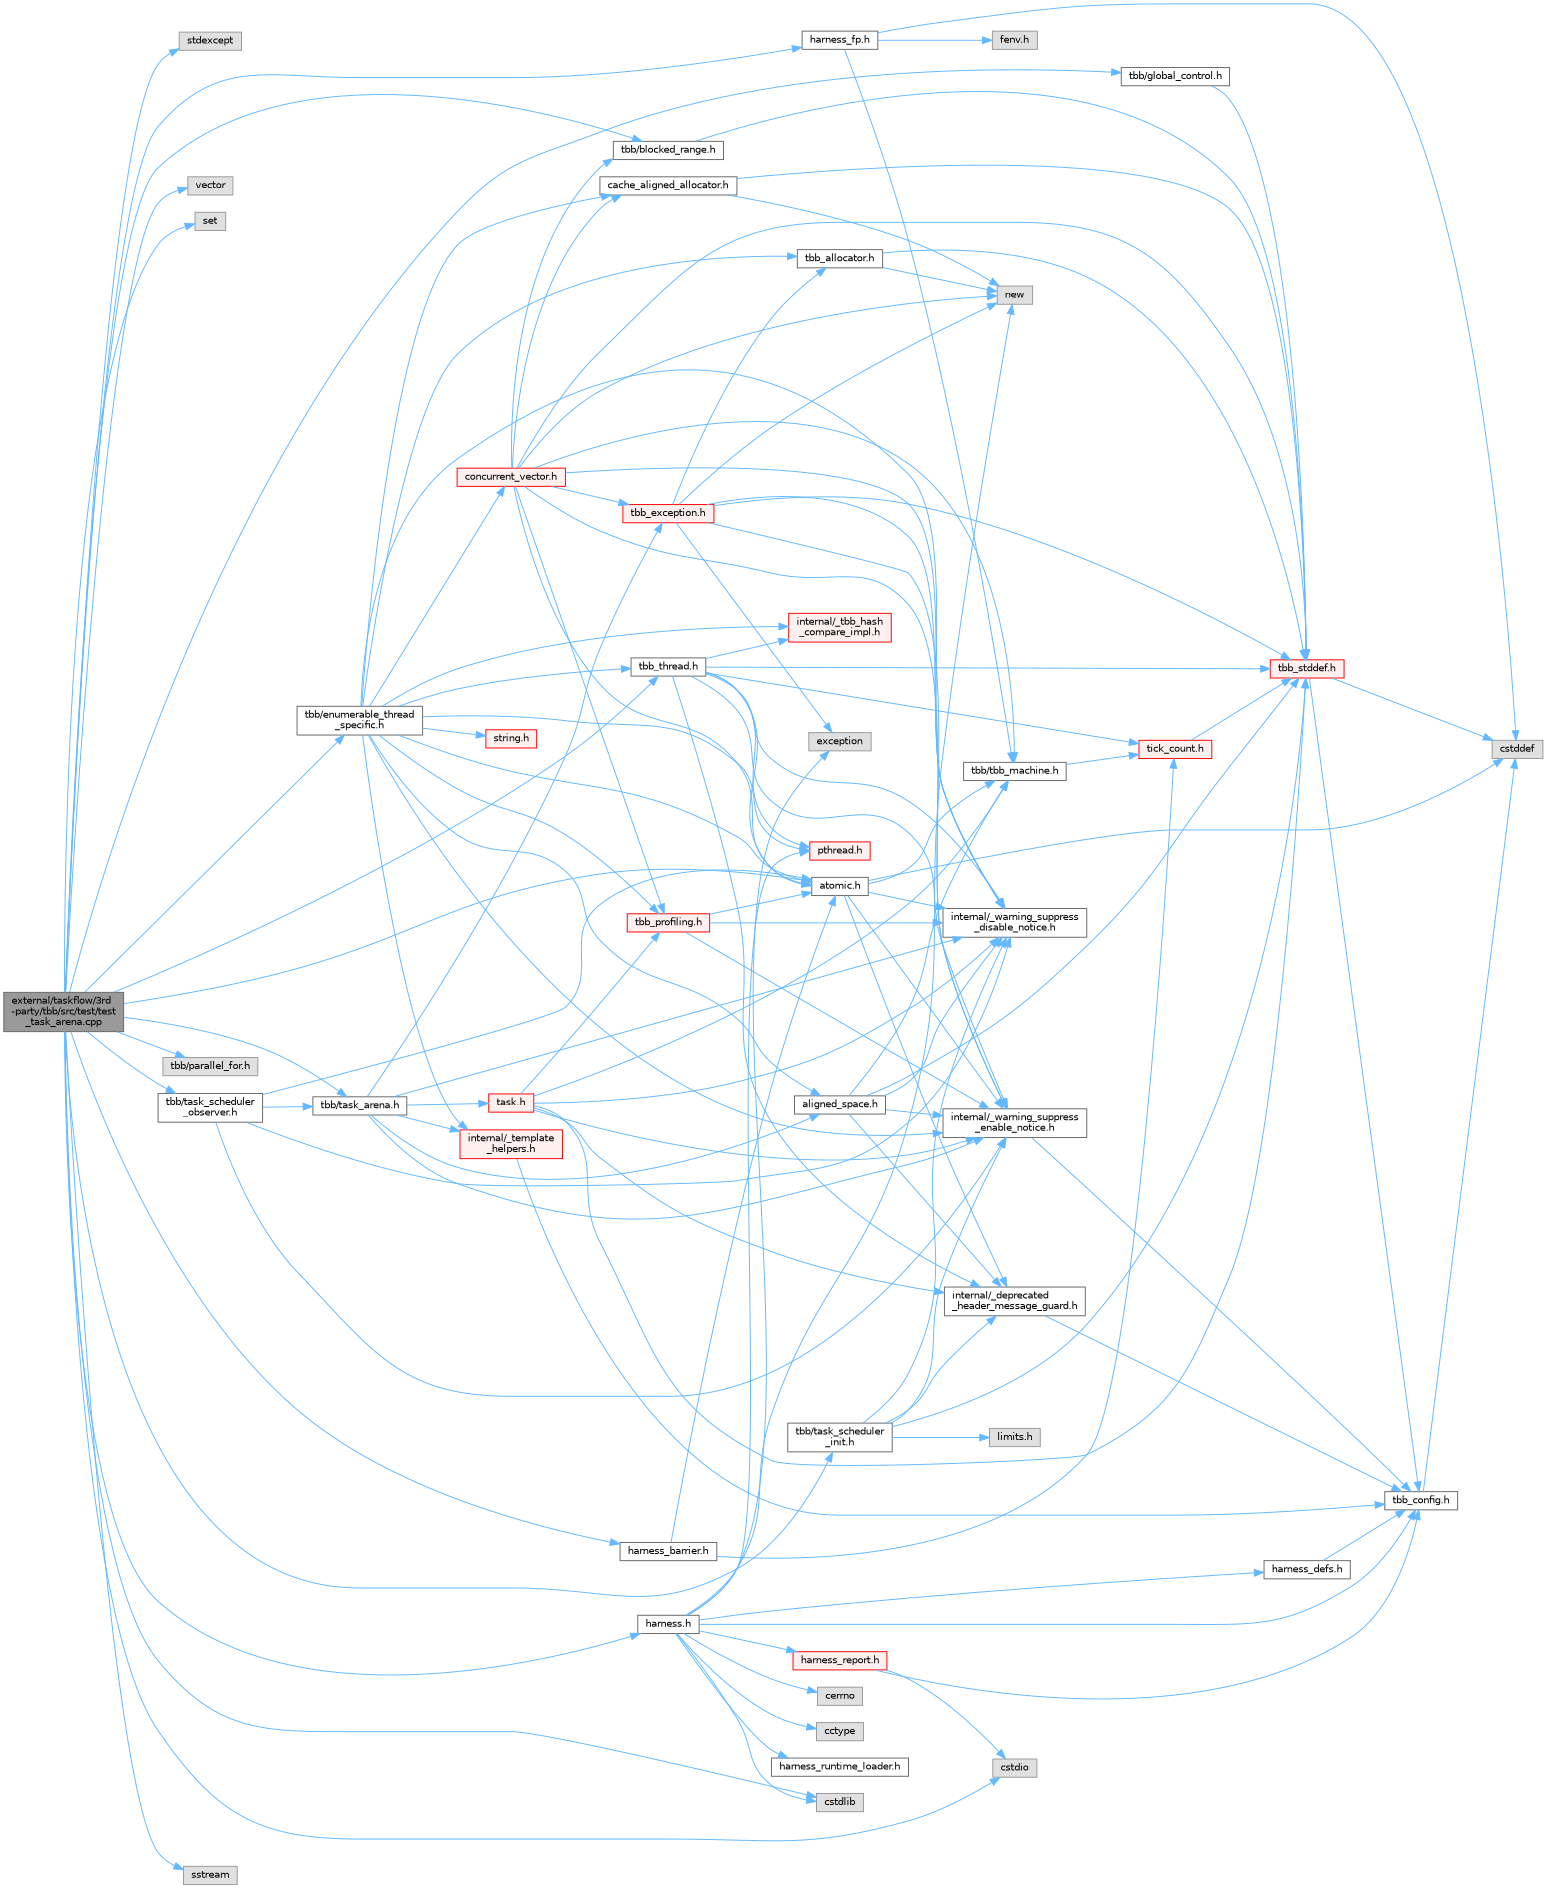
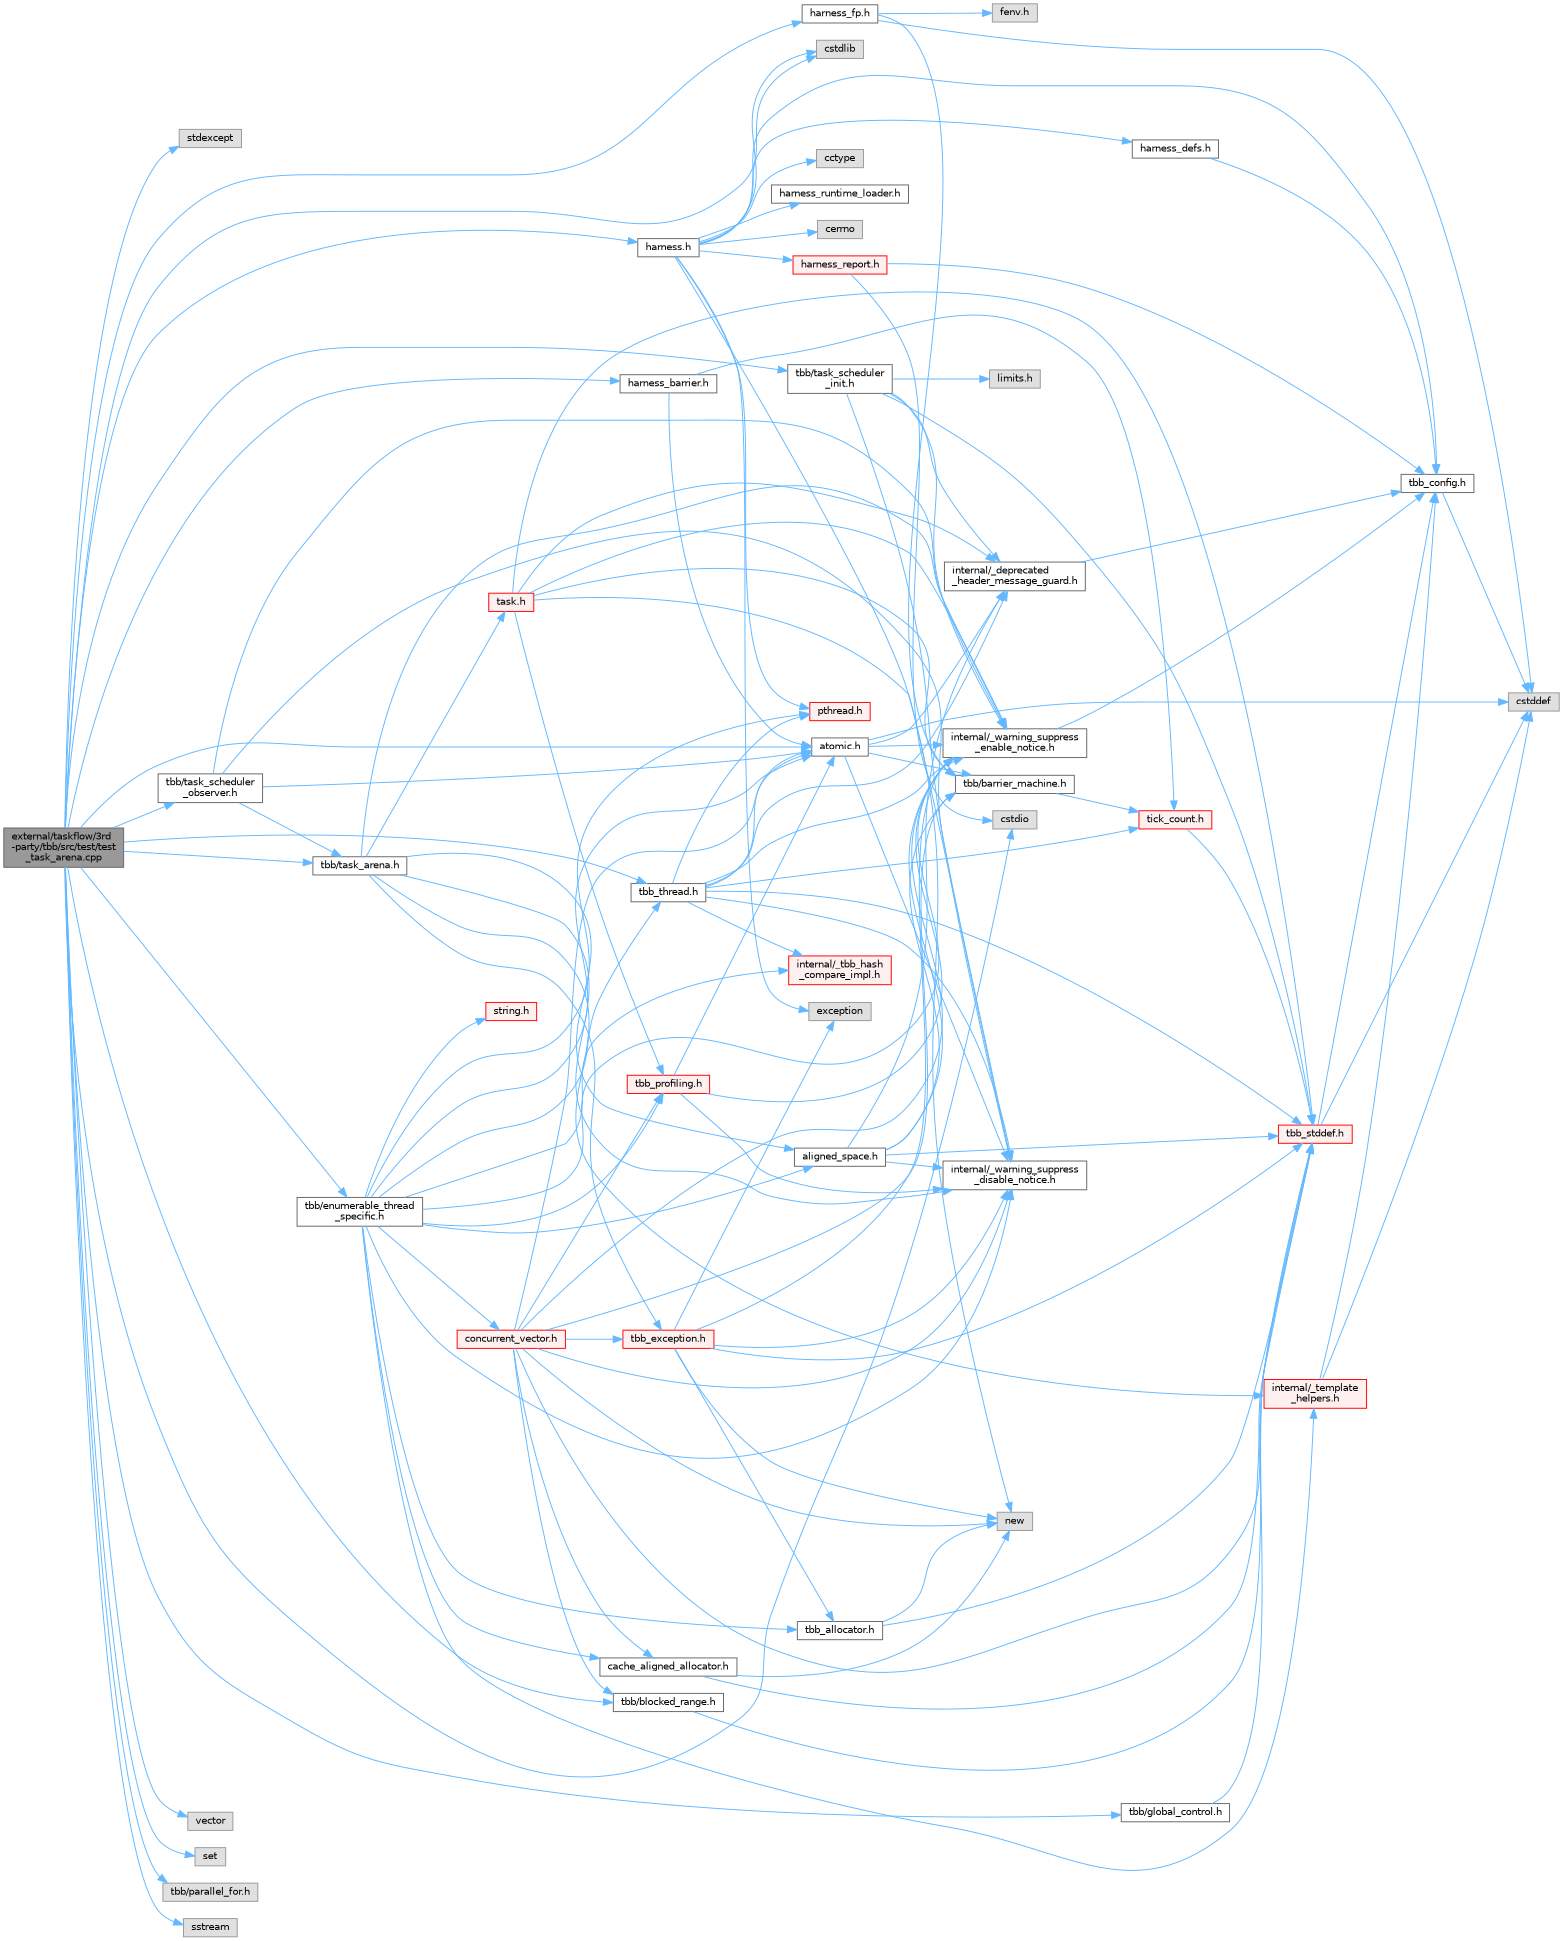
node "tbb/tbb_machine.h": label "tbb/tbb_machine.h" -> "tbb/barrier_machine.h"
edge "internal/_template _helpers.h" -> "cstddef": added
